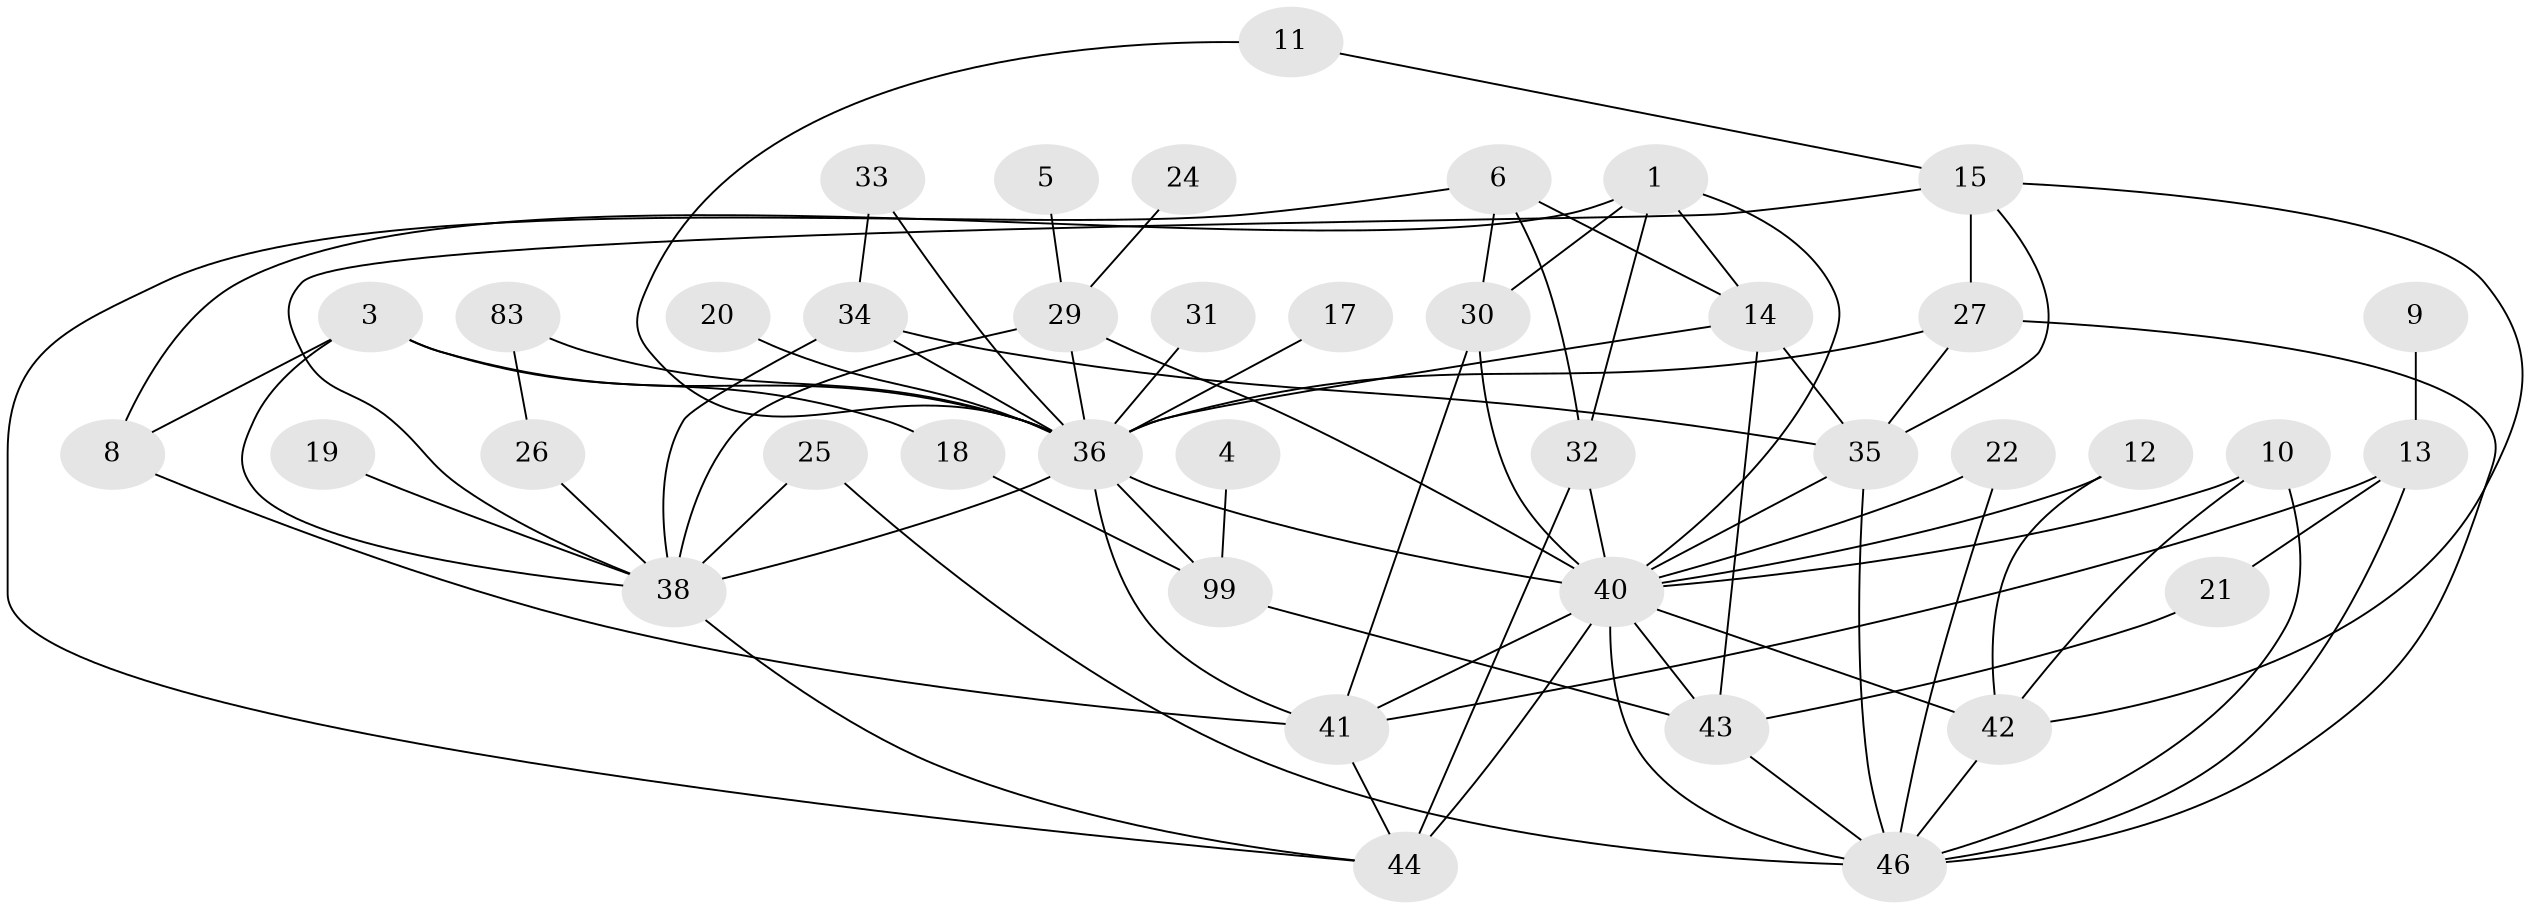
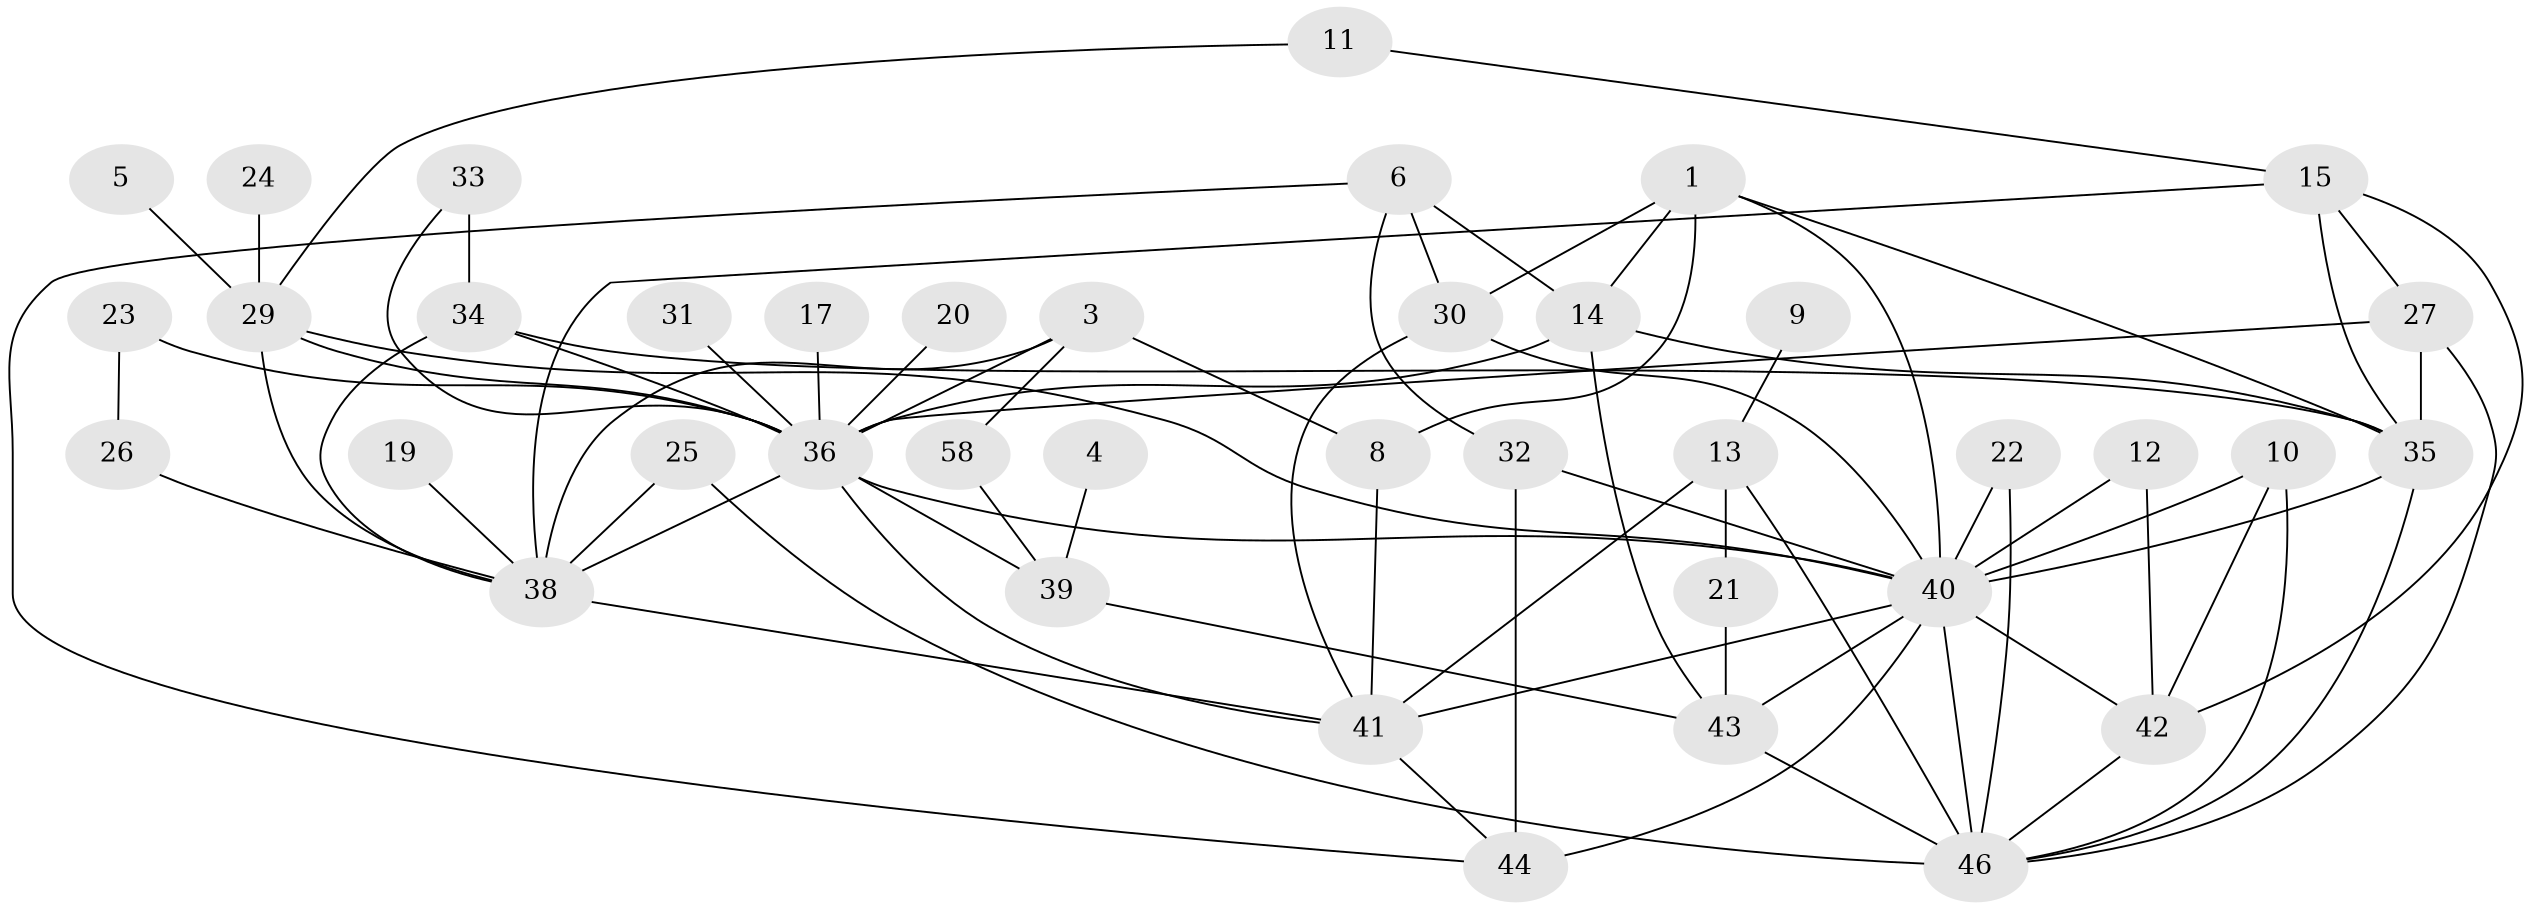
edge "11" -- "36": now "11" -- "29"
node "83": label "83" -> "23"
edge "1" -- "32": now "1" -- "35"
node "18": label "18" -> "58"
node "99": label "99" -> "39"
edge "38" -- "44": now "38" -- "41"
